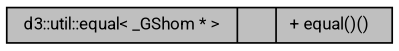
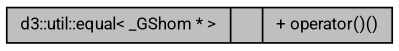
node "d3::util::equal< _GShom * >": text "+ equal()()" -> "+ operator()()"
